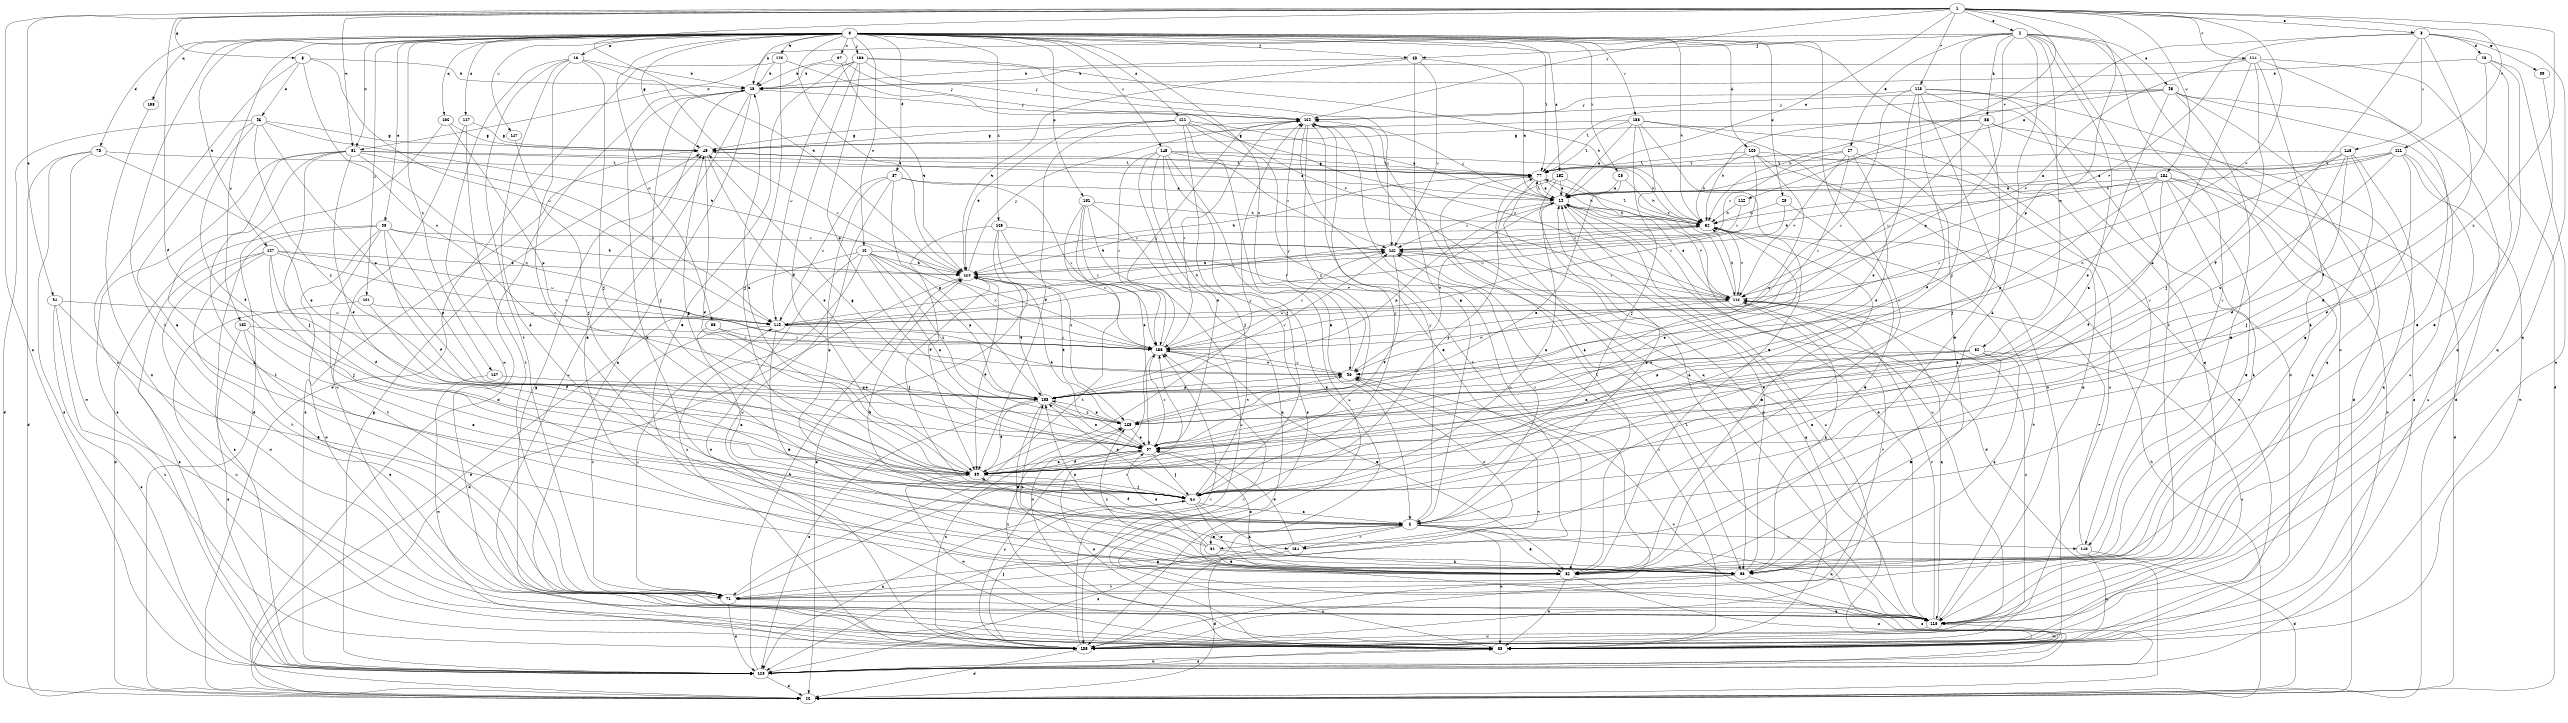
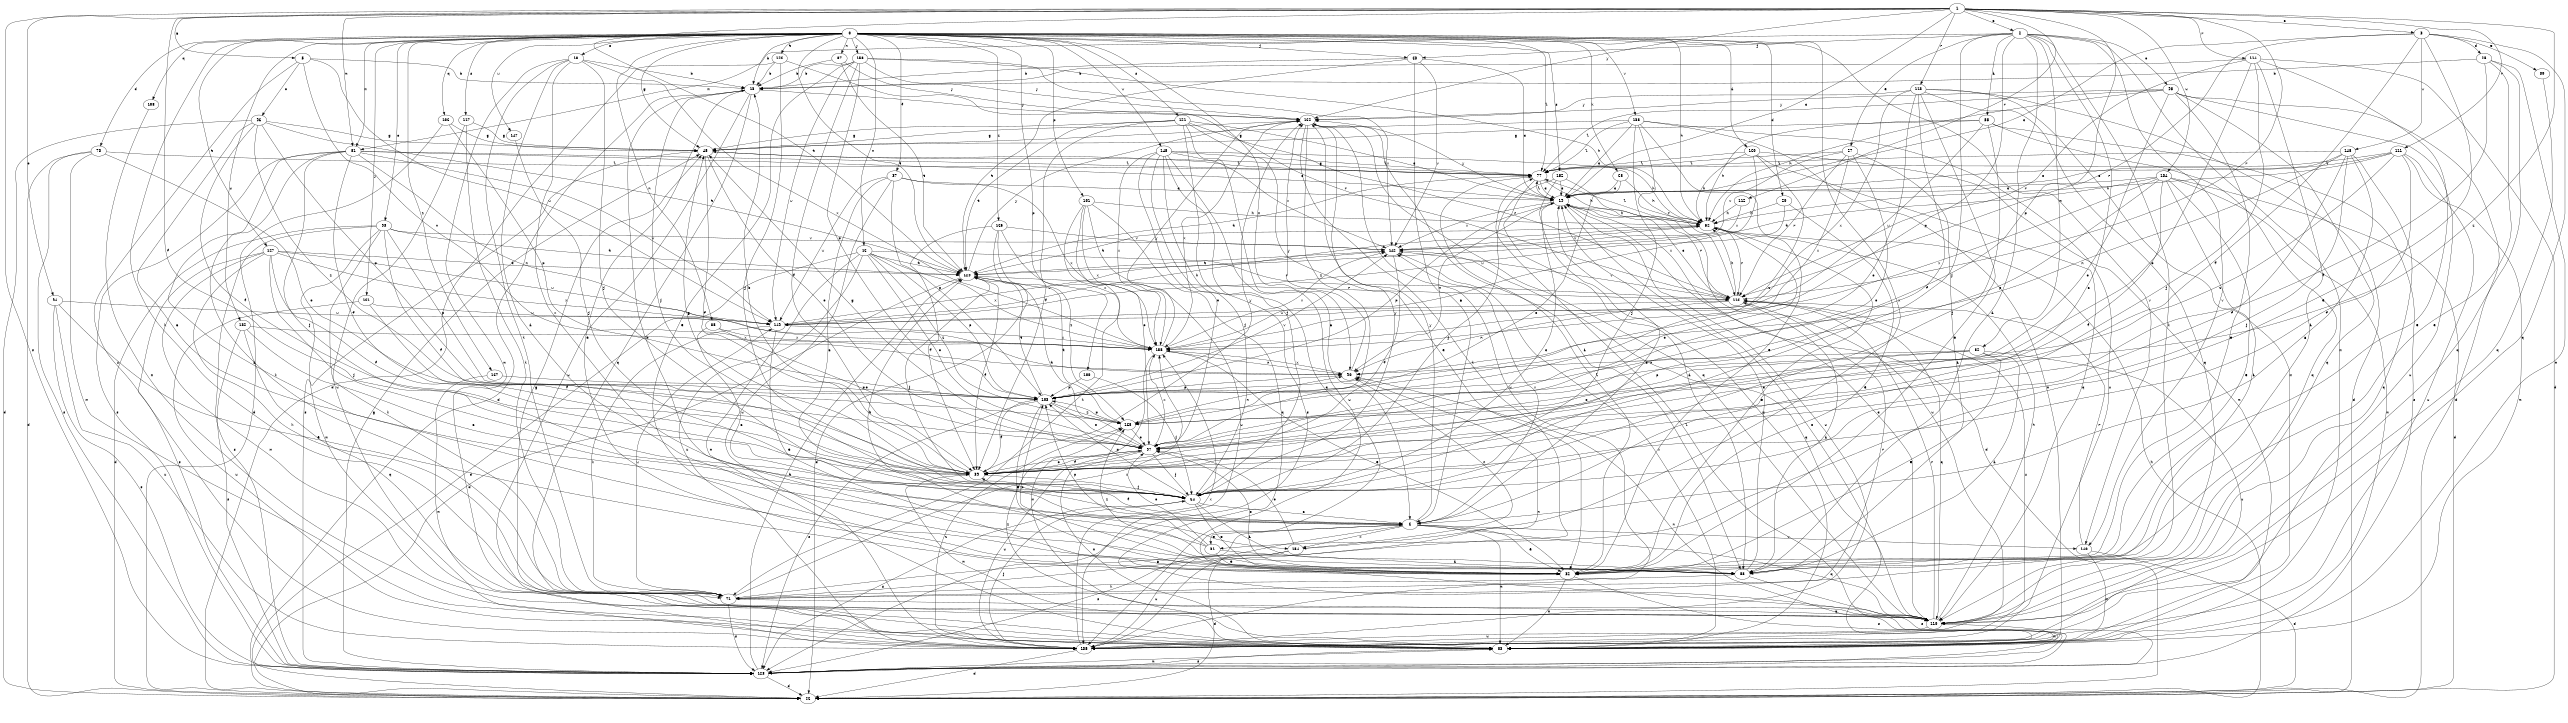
node "100": added
edge "83" -> "155": removed, label "x"
edge "58" -> "135": now "154" -> "135"
